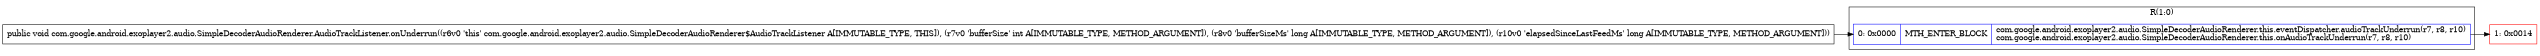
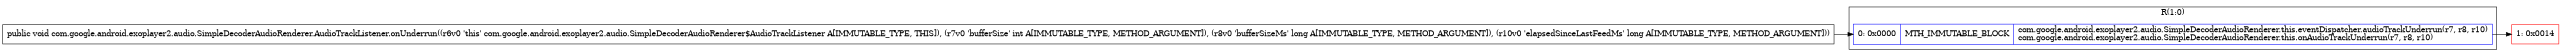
node "0: 0x0000": text "MTH_ENTER_BLOCK" -> "MTH_IMMUTABLE_BLOCK"
